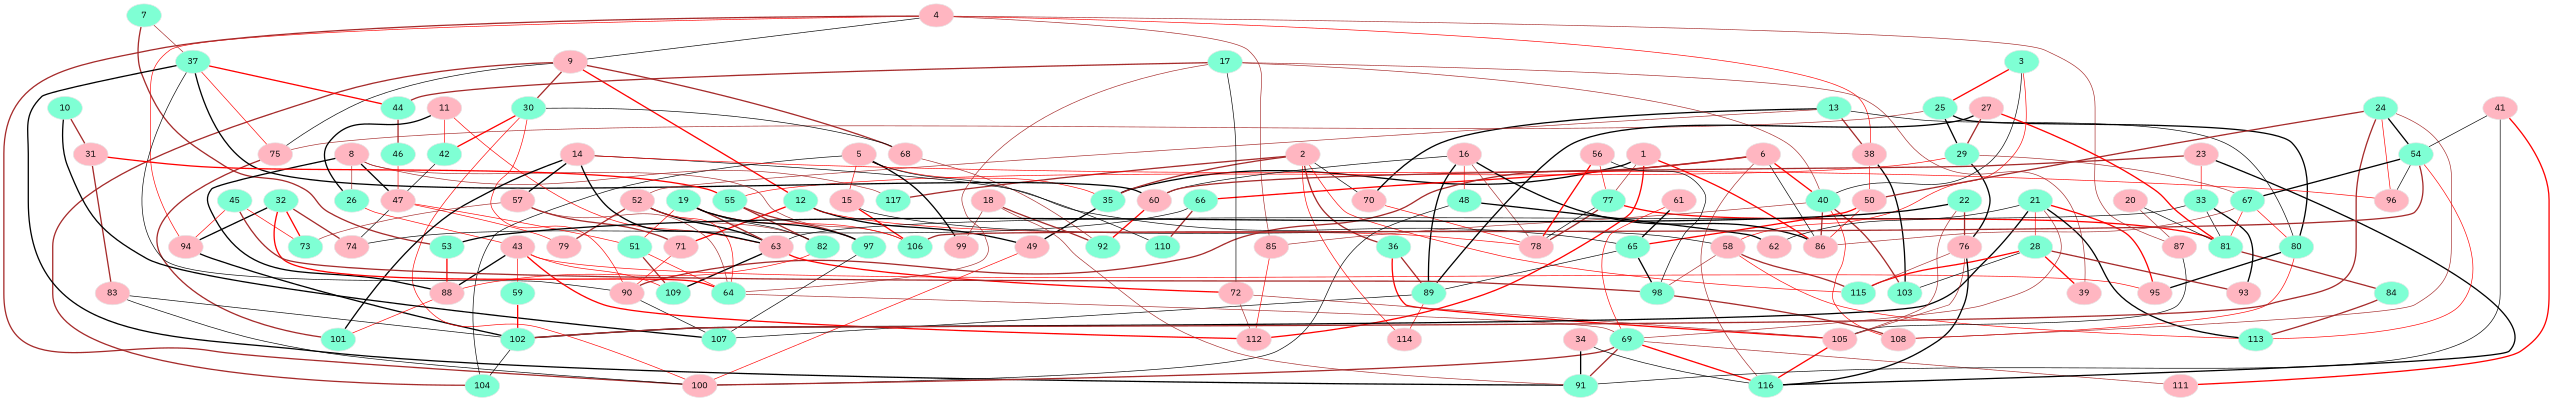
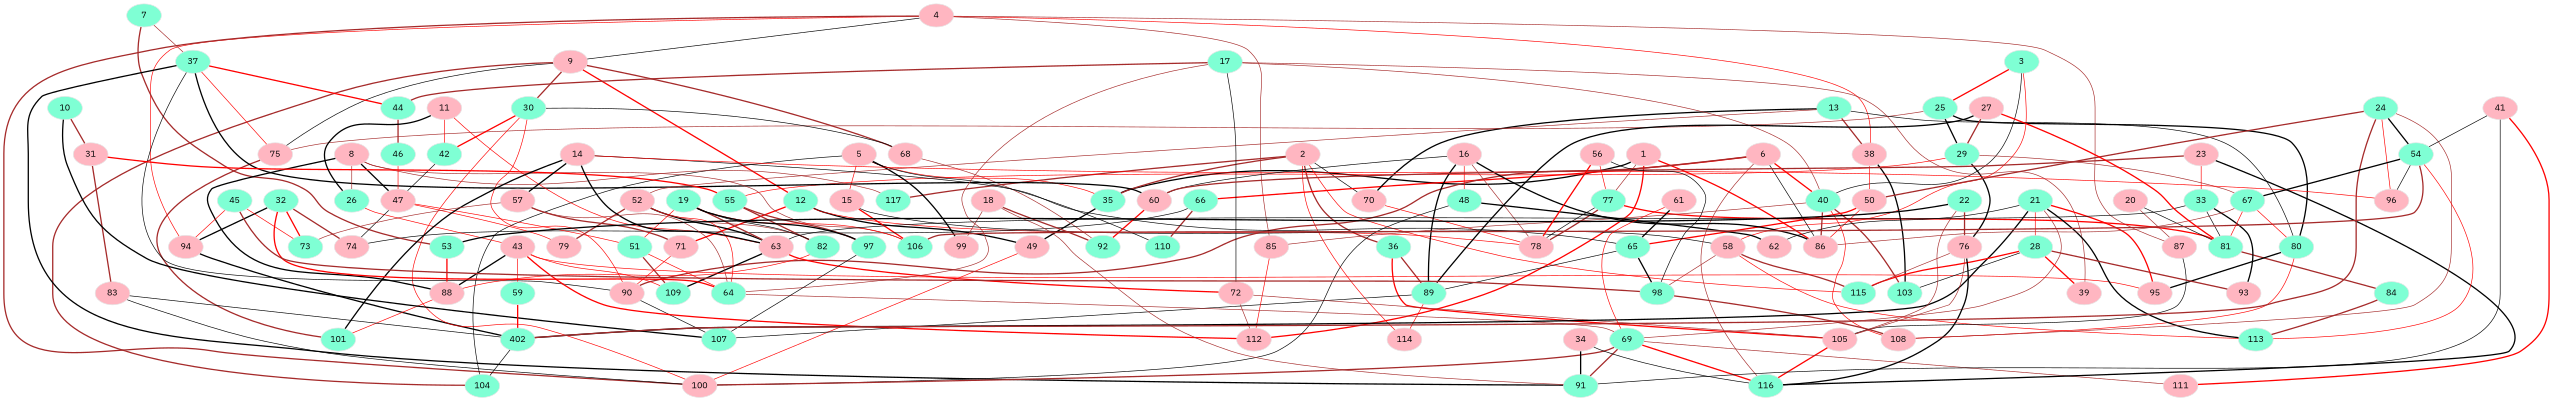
node "102": label "102" -> "402"
